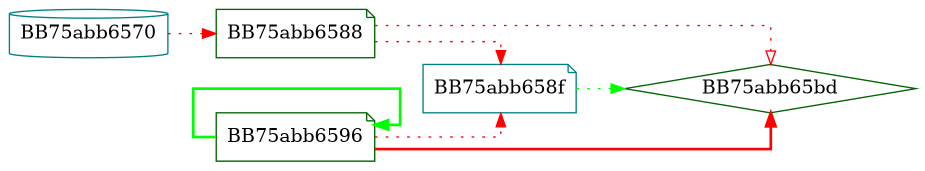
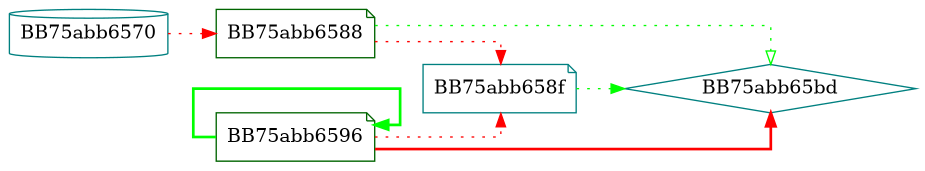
edge "BB75abb6588" -> "BB75abb65bd": color red -> green
node "BB75abb65bd": color darkgreen -> teal
